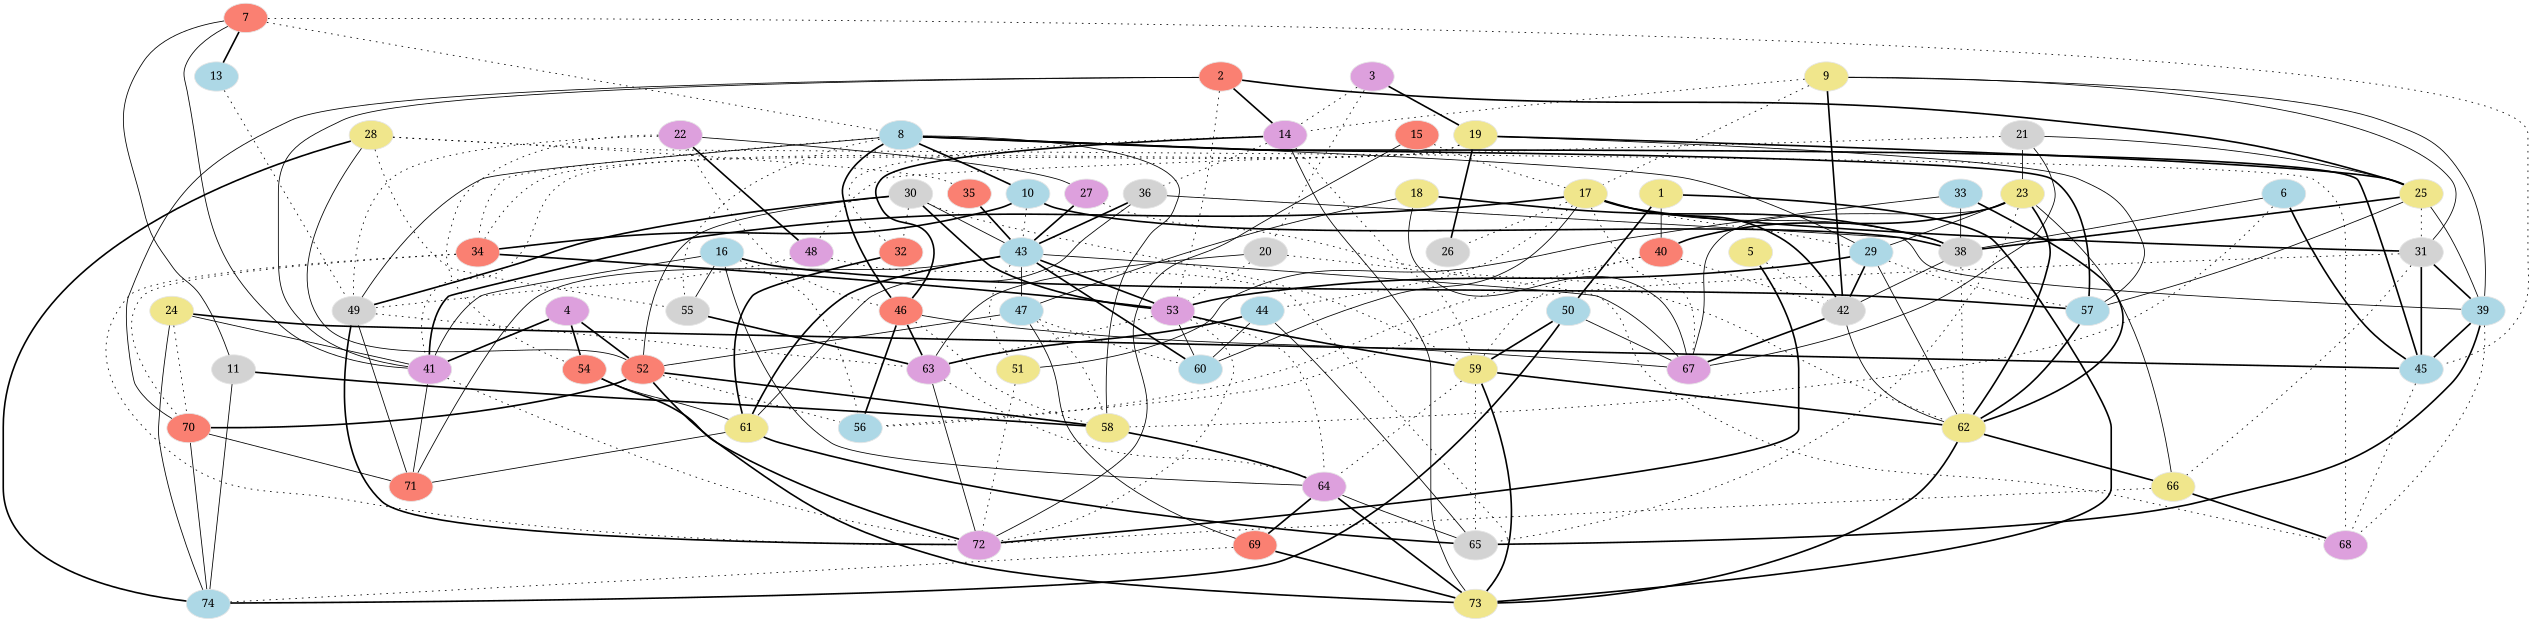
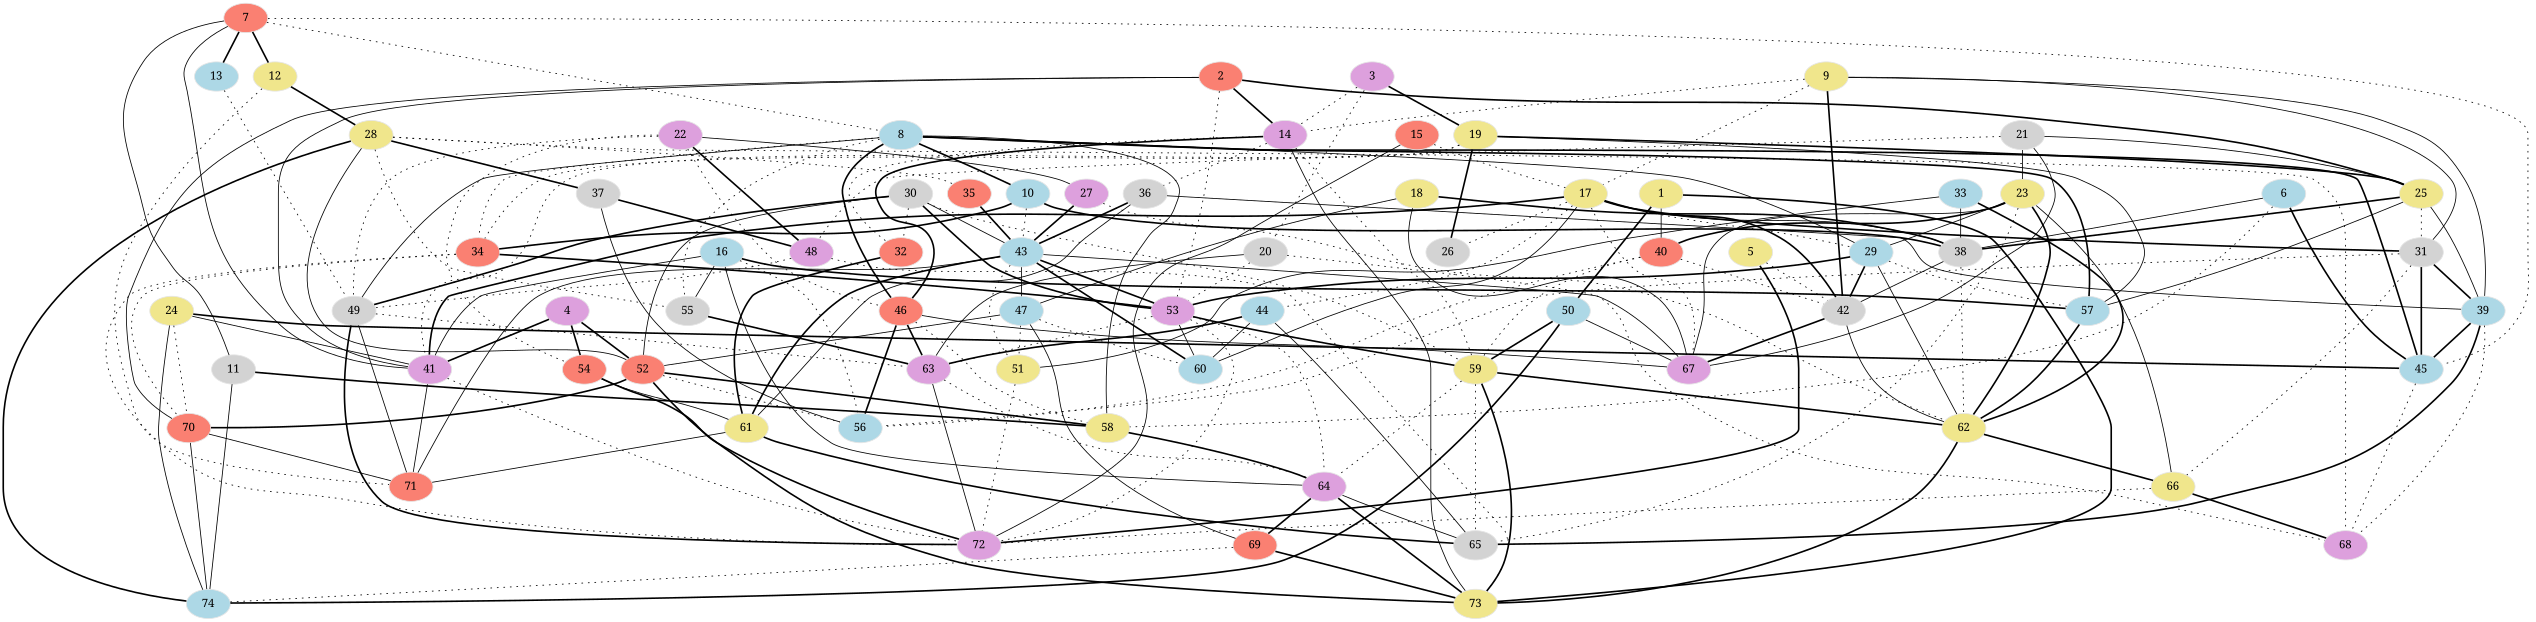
node "12": added
node "37": added
edge "47" -- "58": now "47" -- "51"
